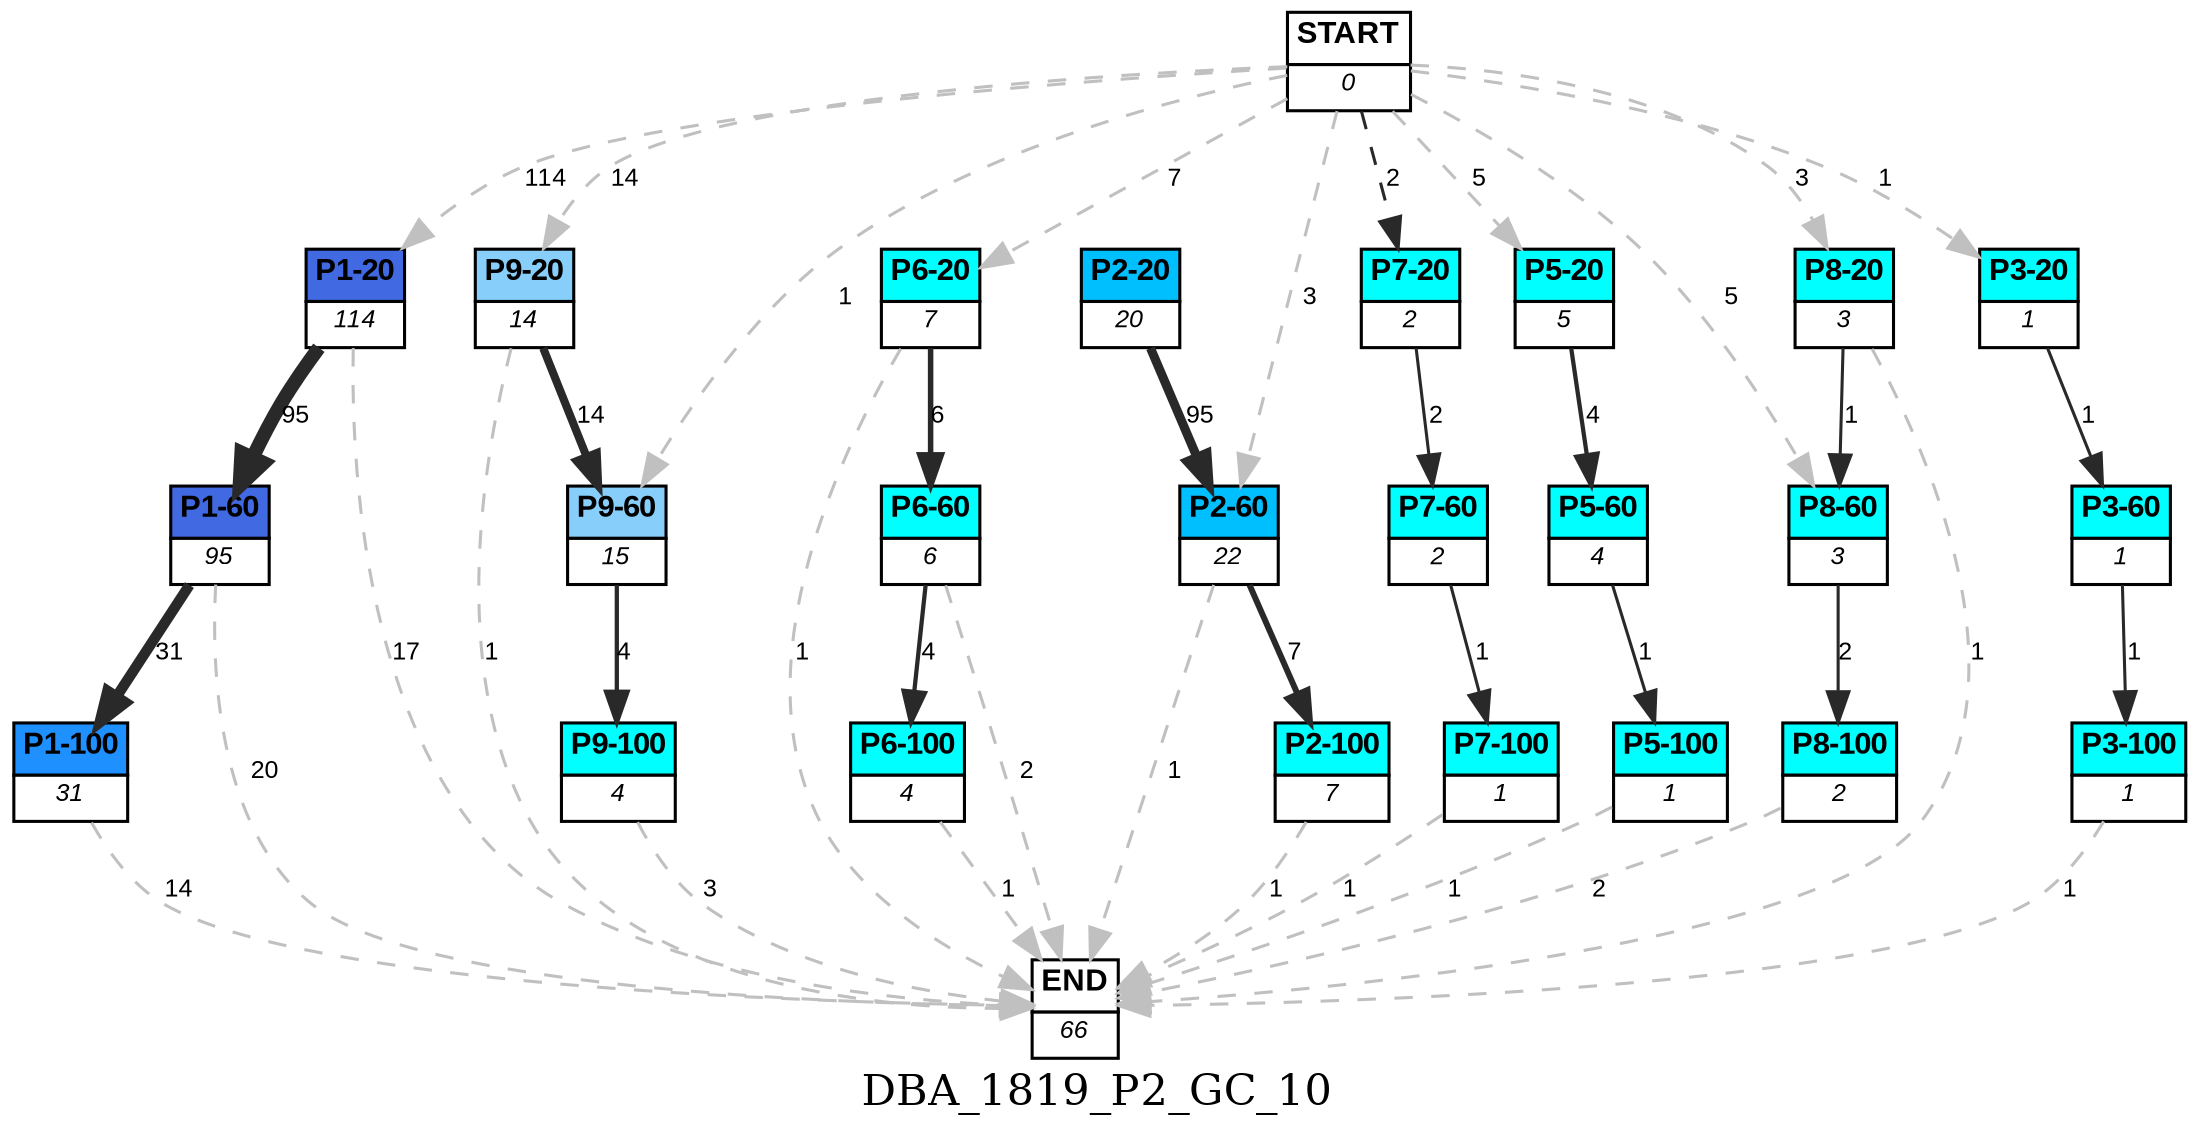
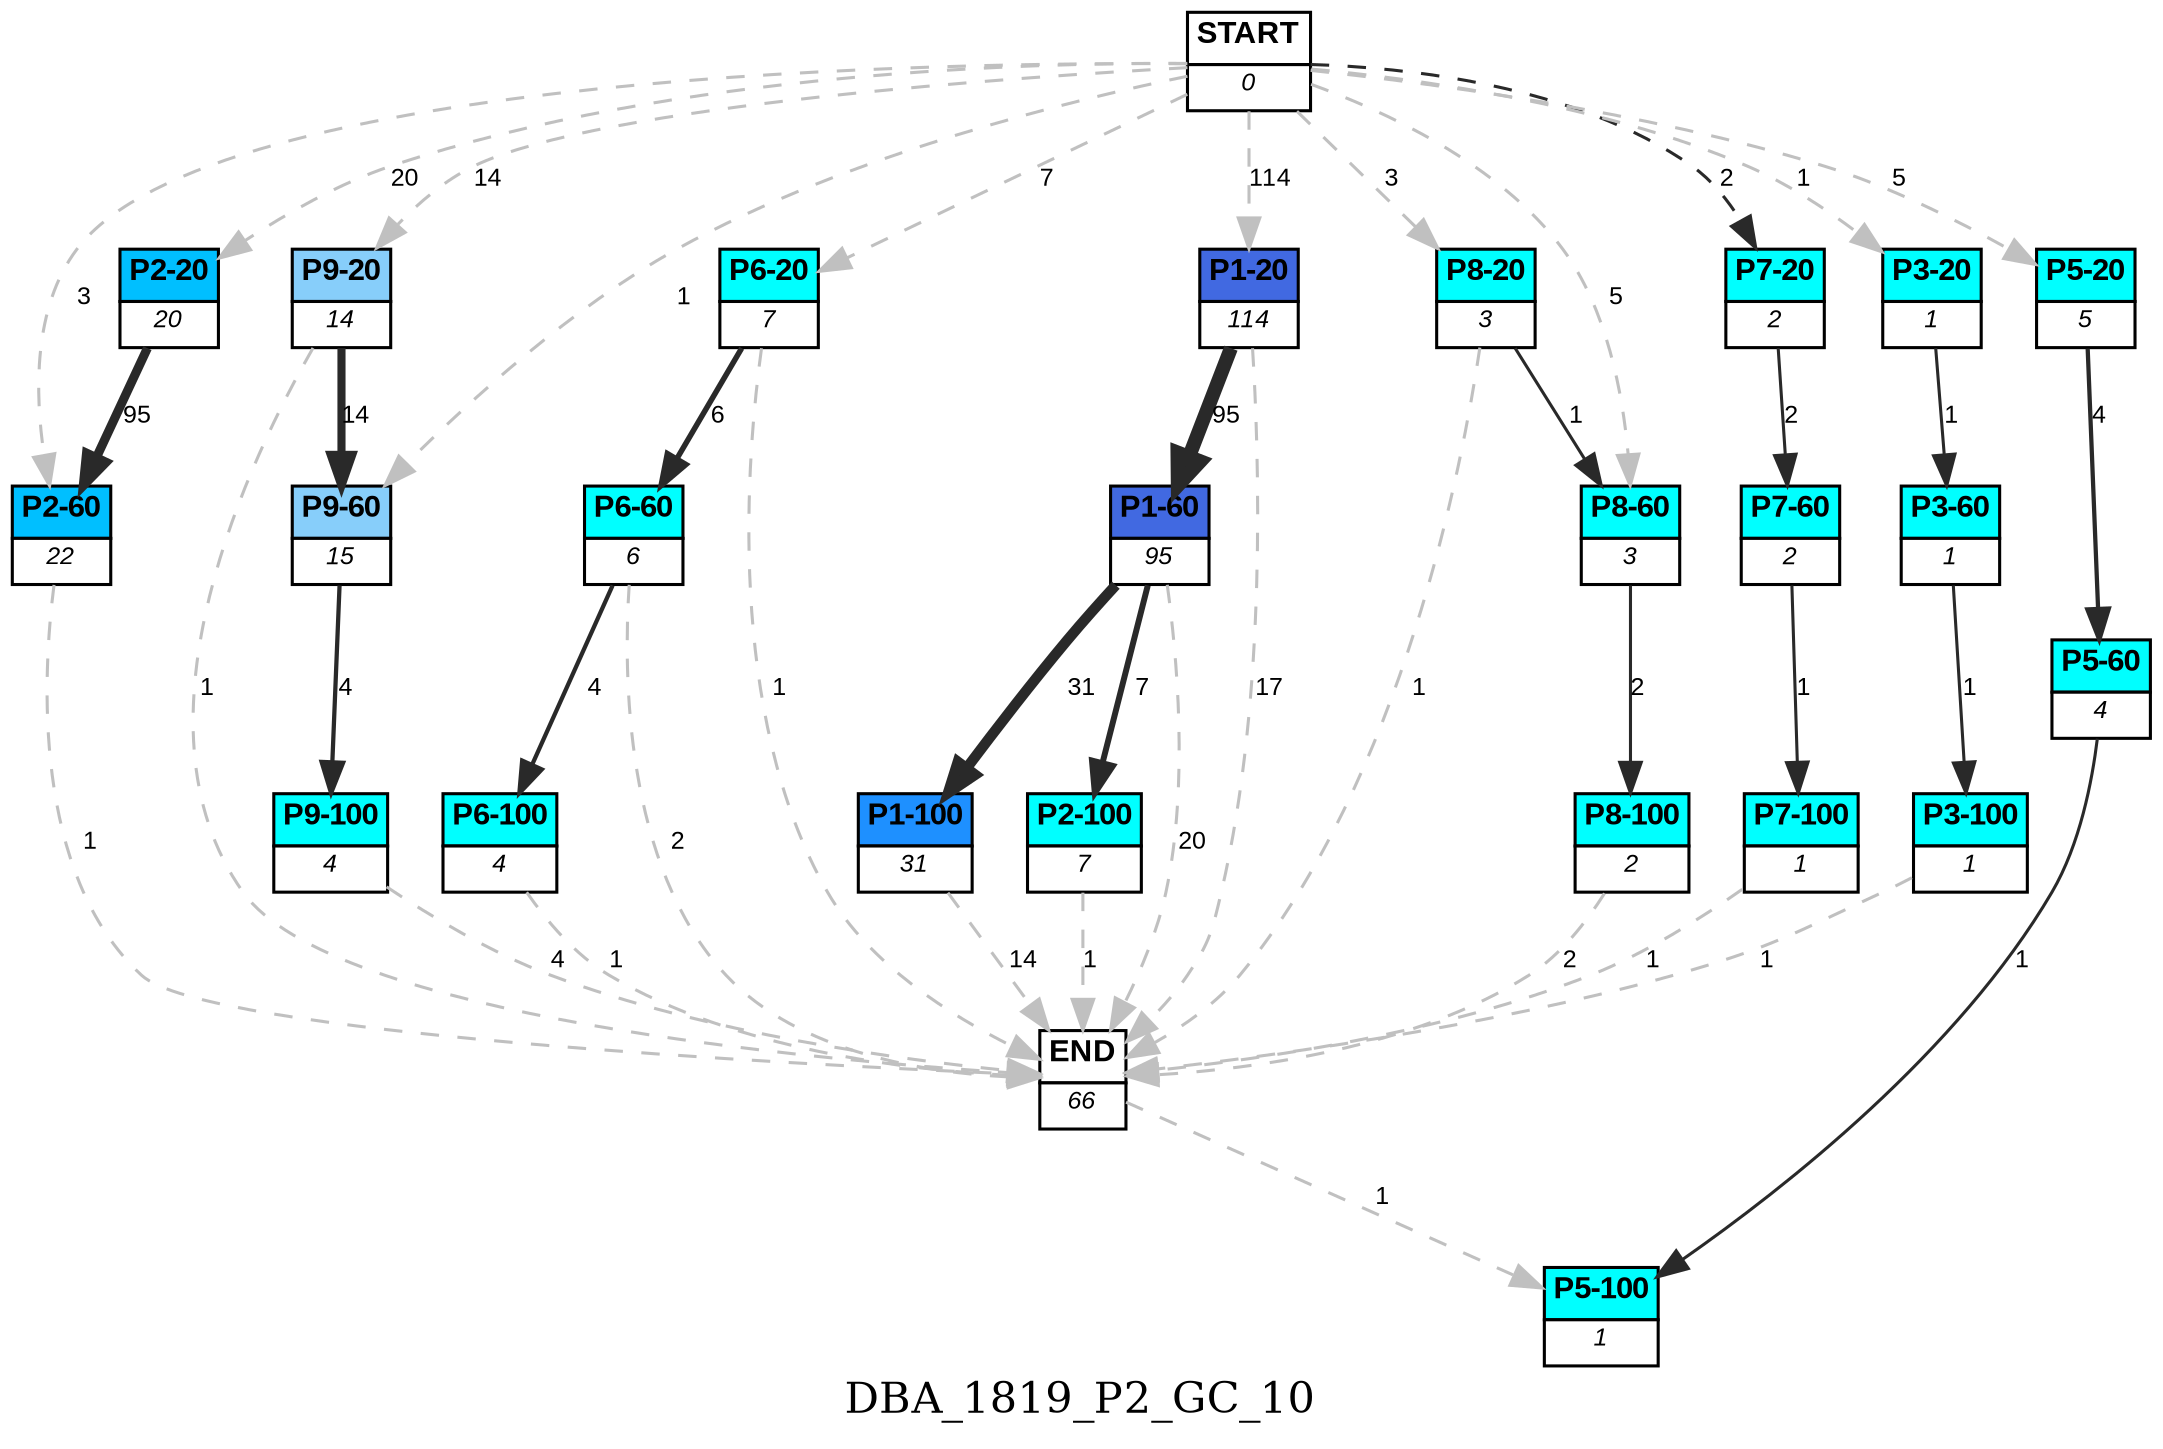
edge "START" -> "P2-20": added, label "20"
edge "P2-60" -> "P2-100": now "P1-60" -> "P2-100"
edge "P9-100" -> "END": label "3" -> "4"
edge "P5-100" -> "END": reversed
